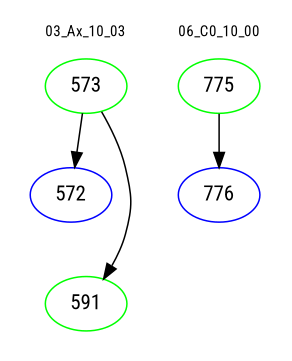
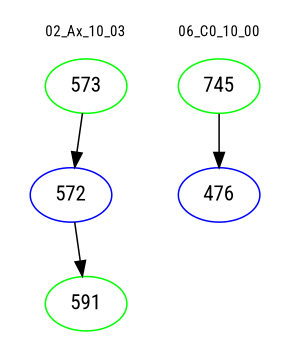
cluster "03_Ax_10_03": label "03_Ax_10_03" -> "02_Ax_10_03"
node "775": label "775" -> "745"
edge "573" -> "591": now "572" -> "591"
node "776": label "776" -> "476"
